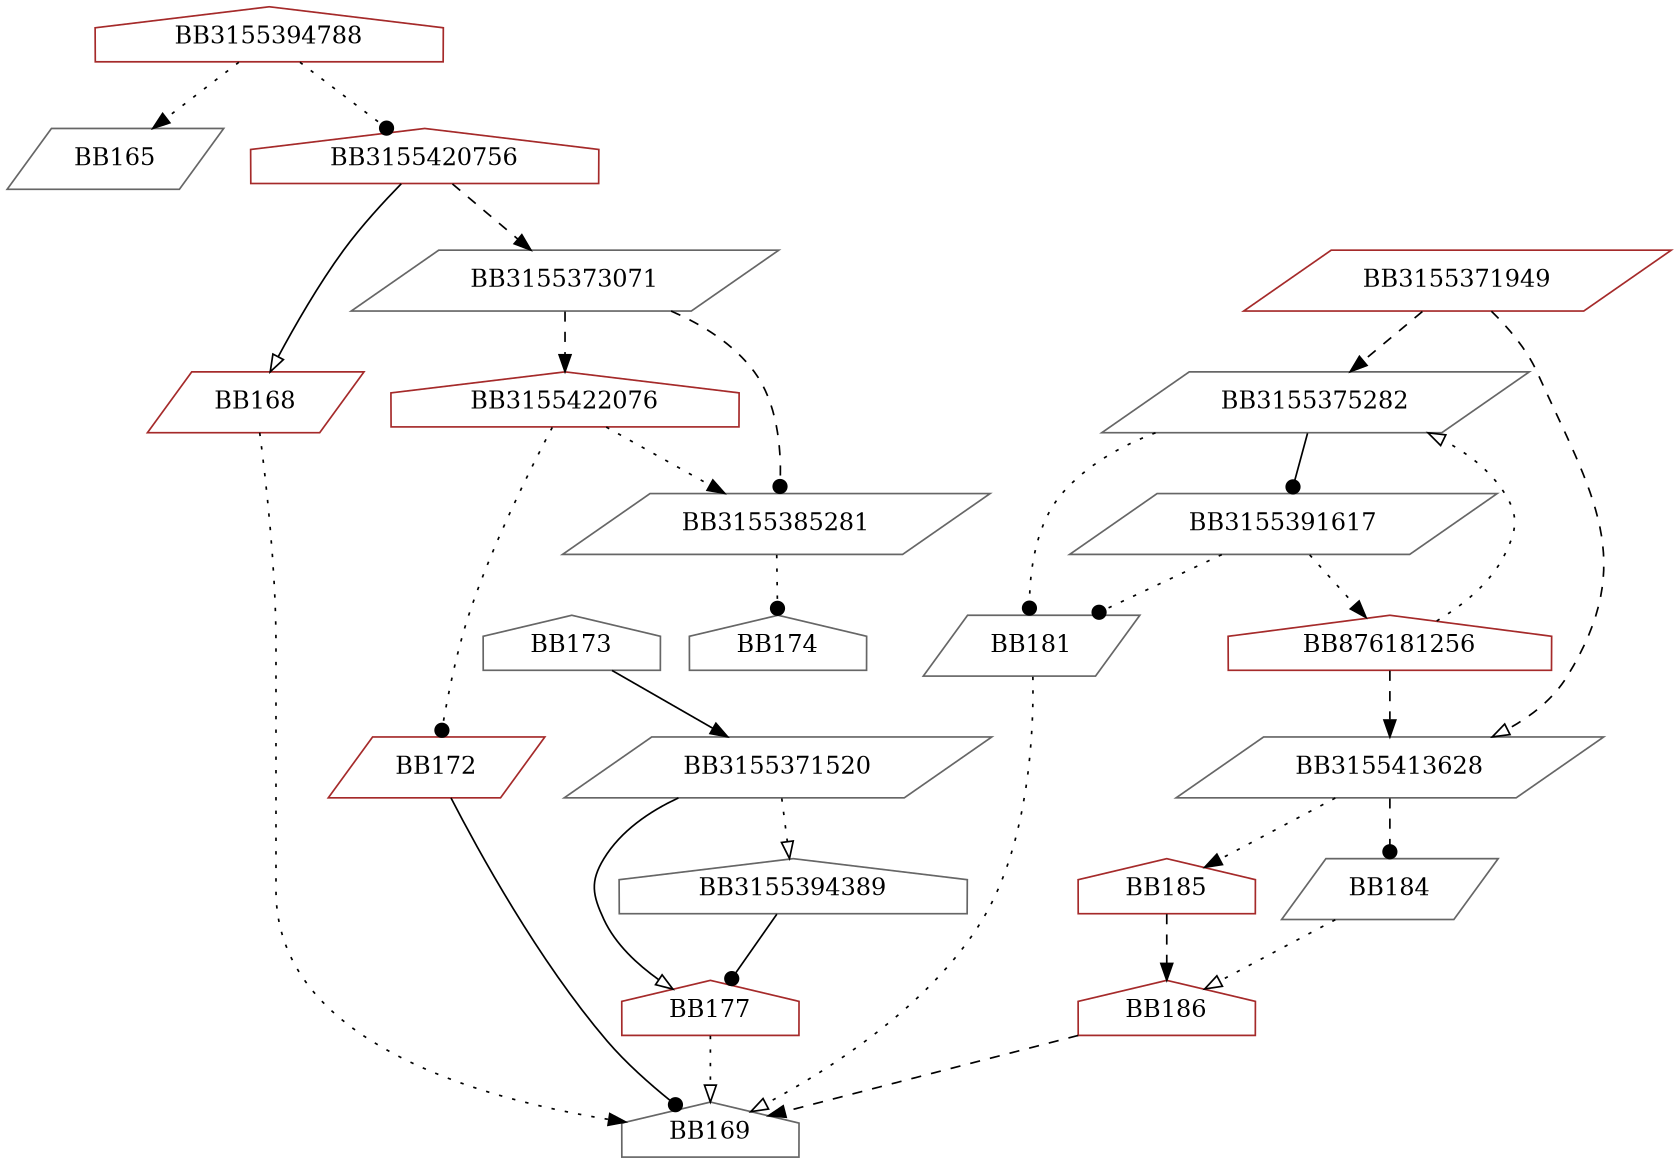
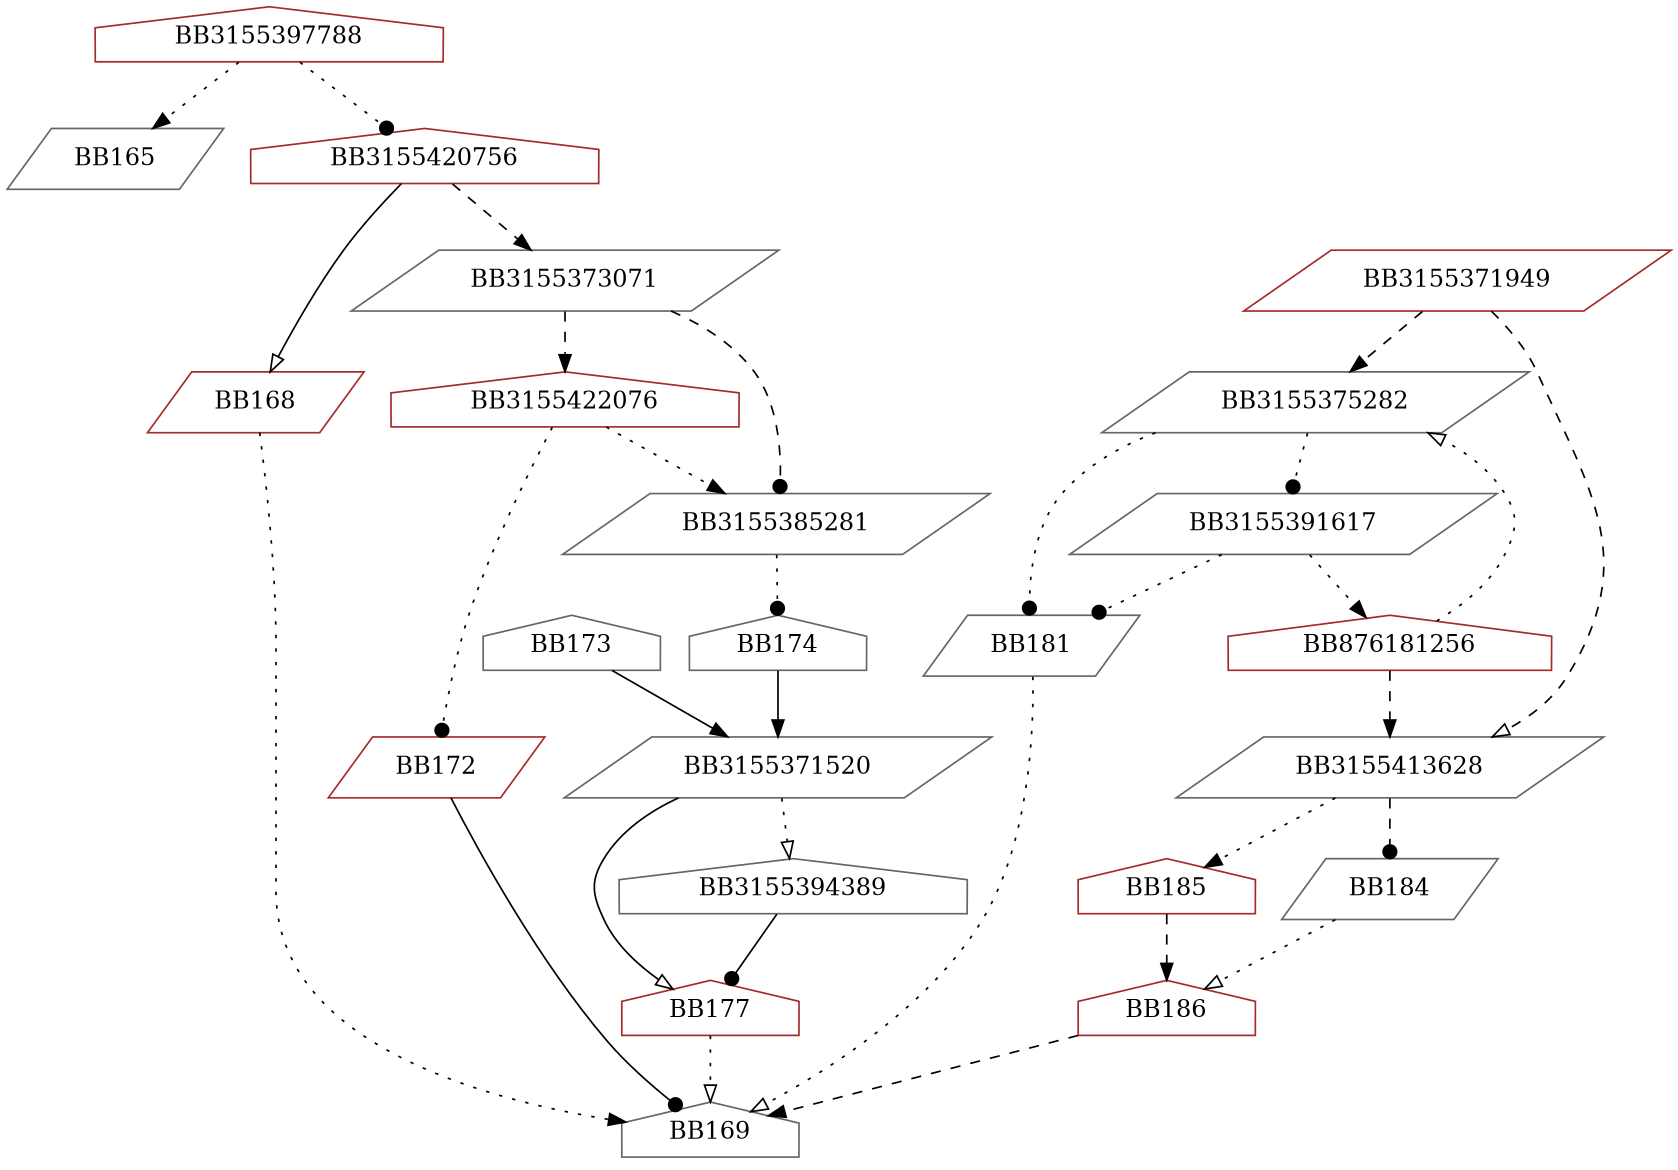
node "BB3155394788": label "BB3155394788" -> "BB3155397788"
edge "BB3155375282" -> "BB3155391617": style solid -> dotted
edge "BB174" -> "BB3155371520": added
